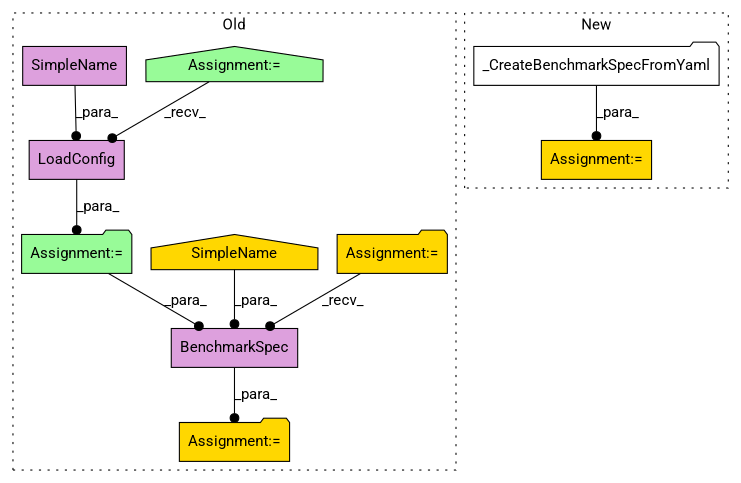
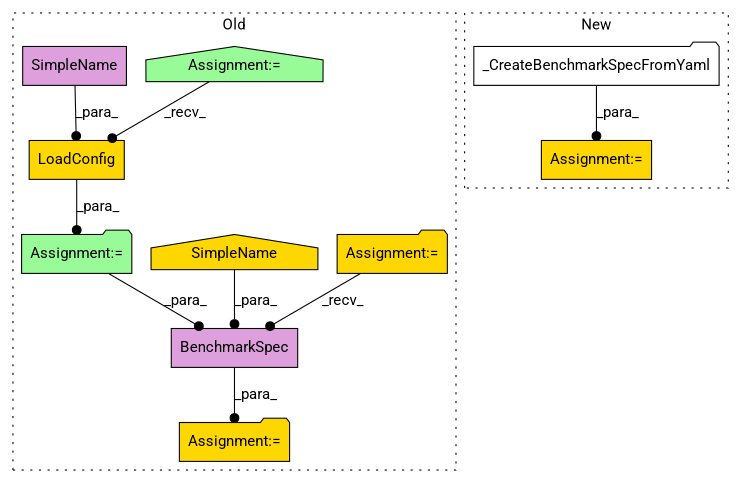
node "LoadConfig": fillcolor plum -> gold
